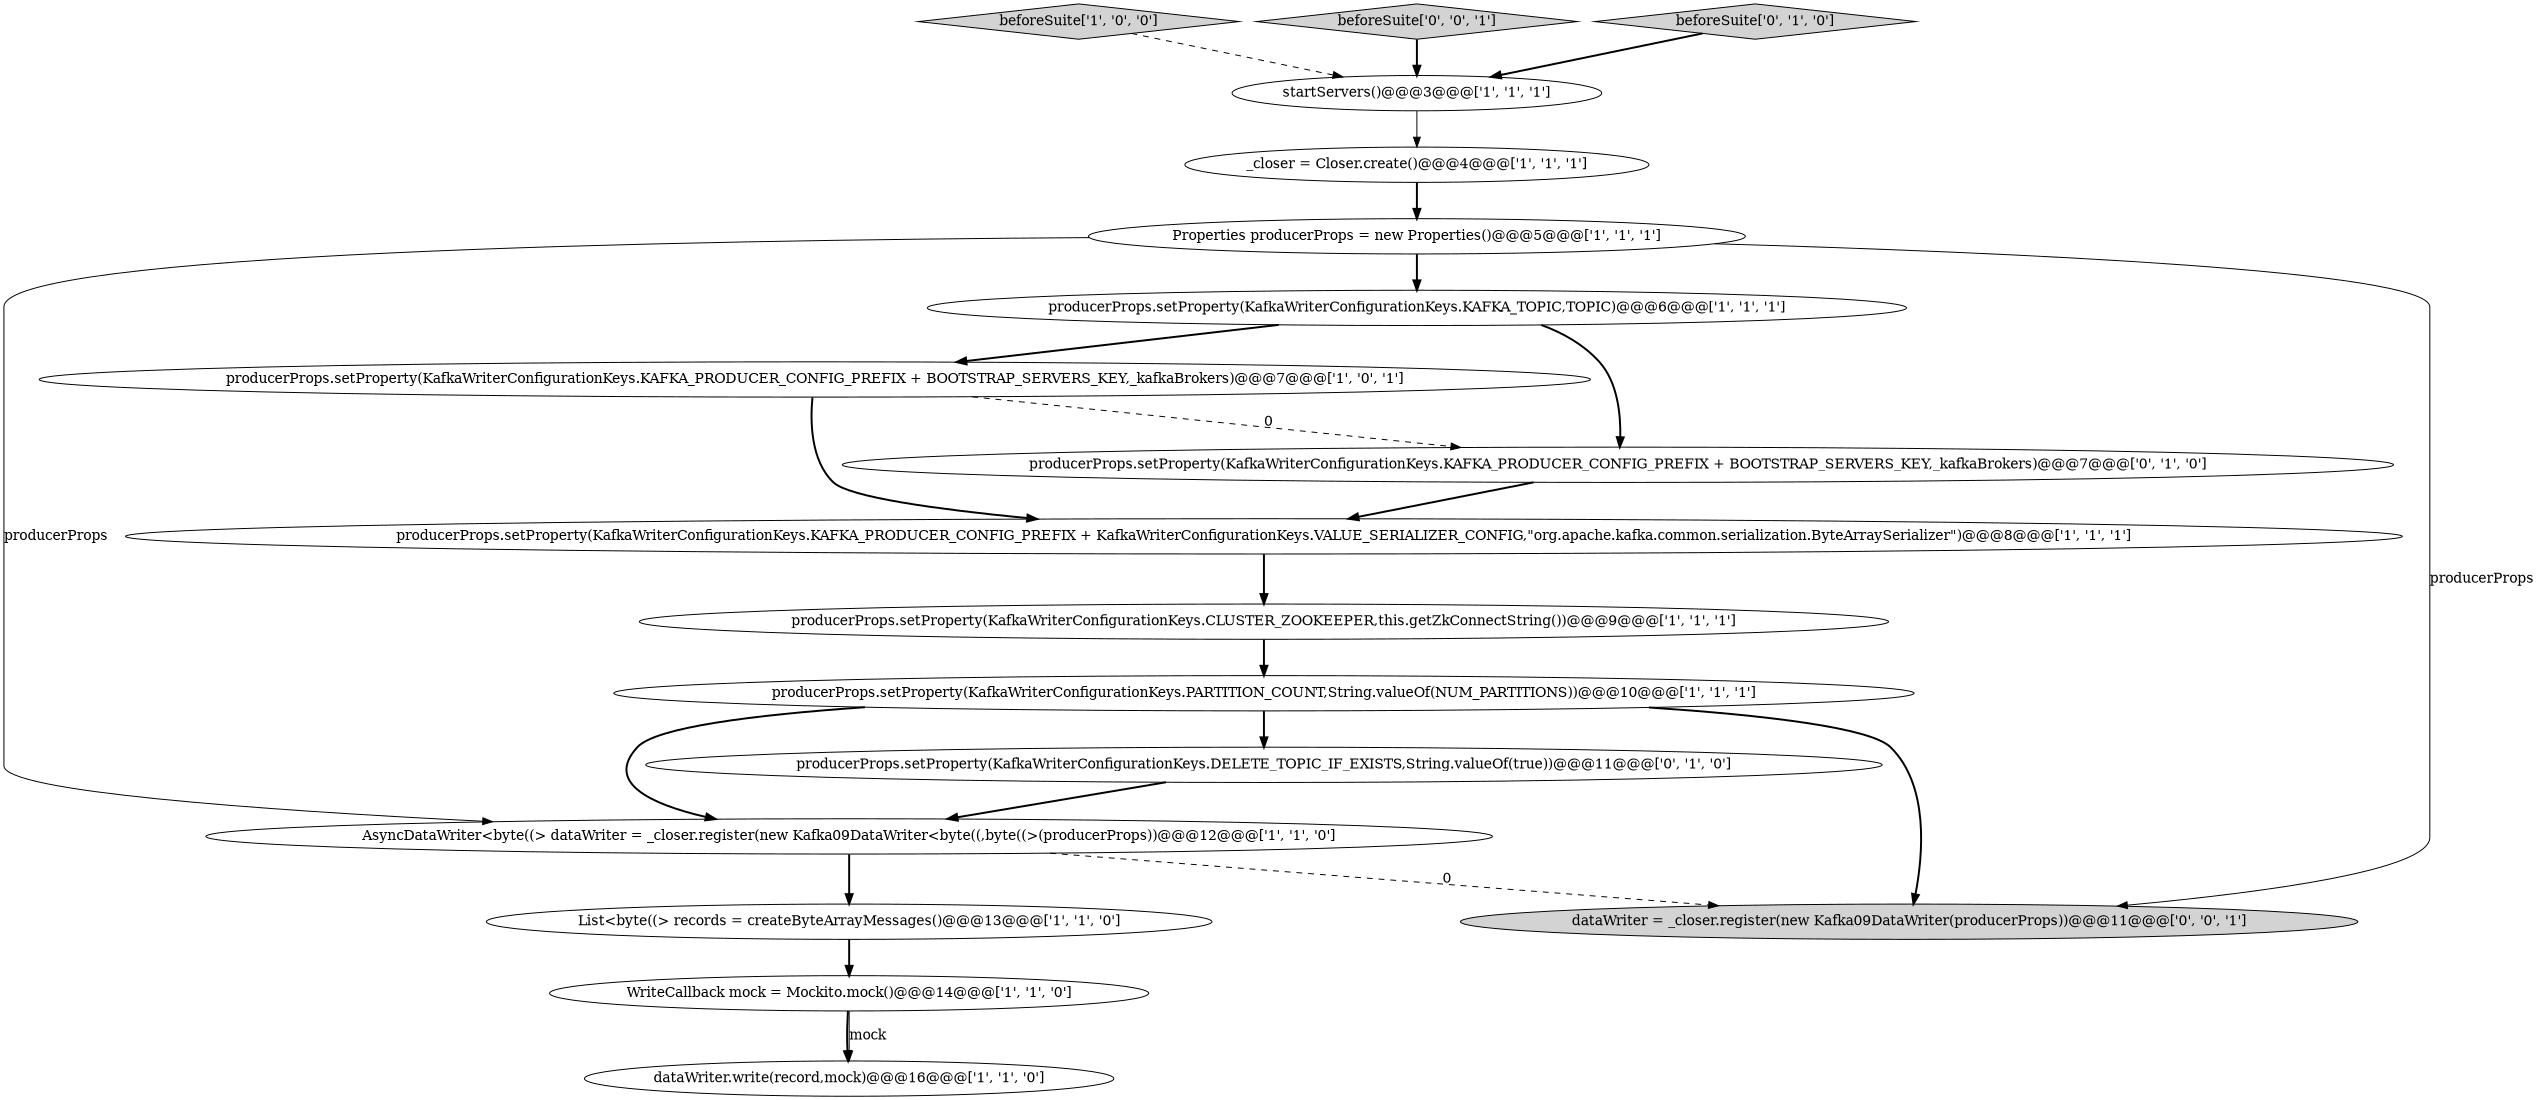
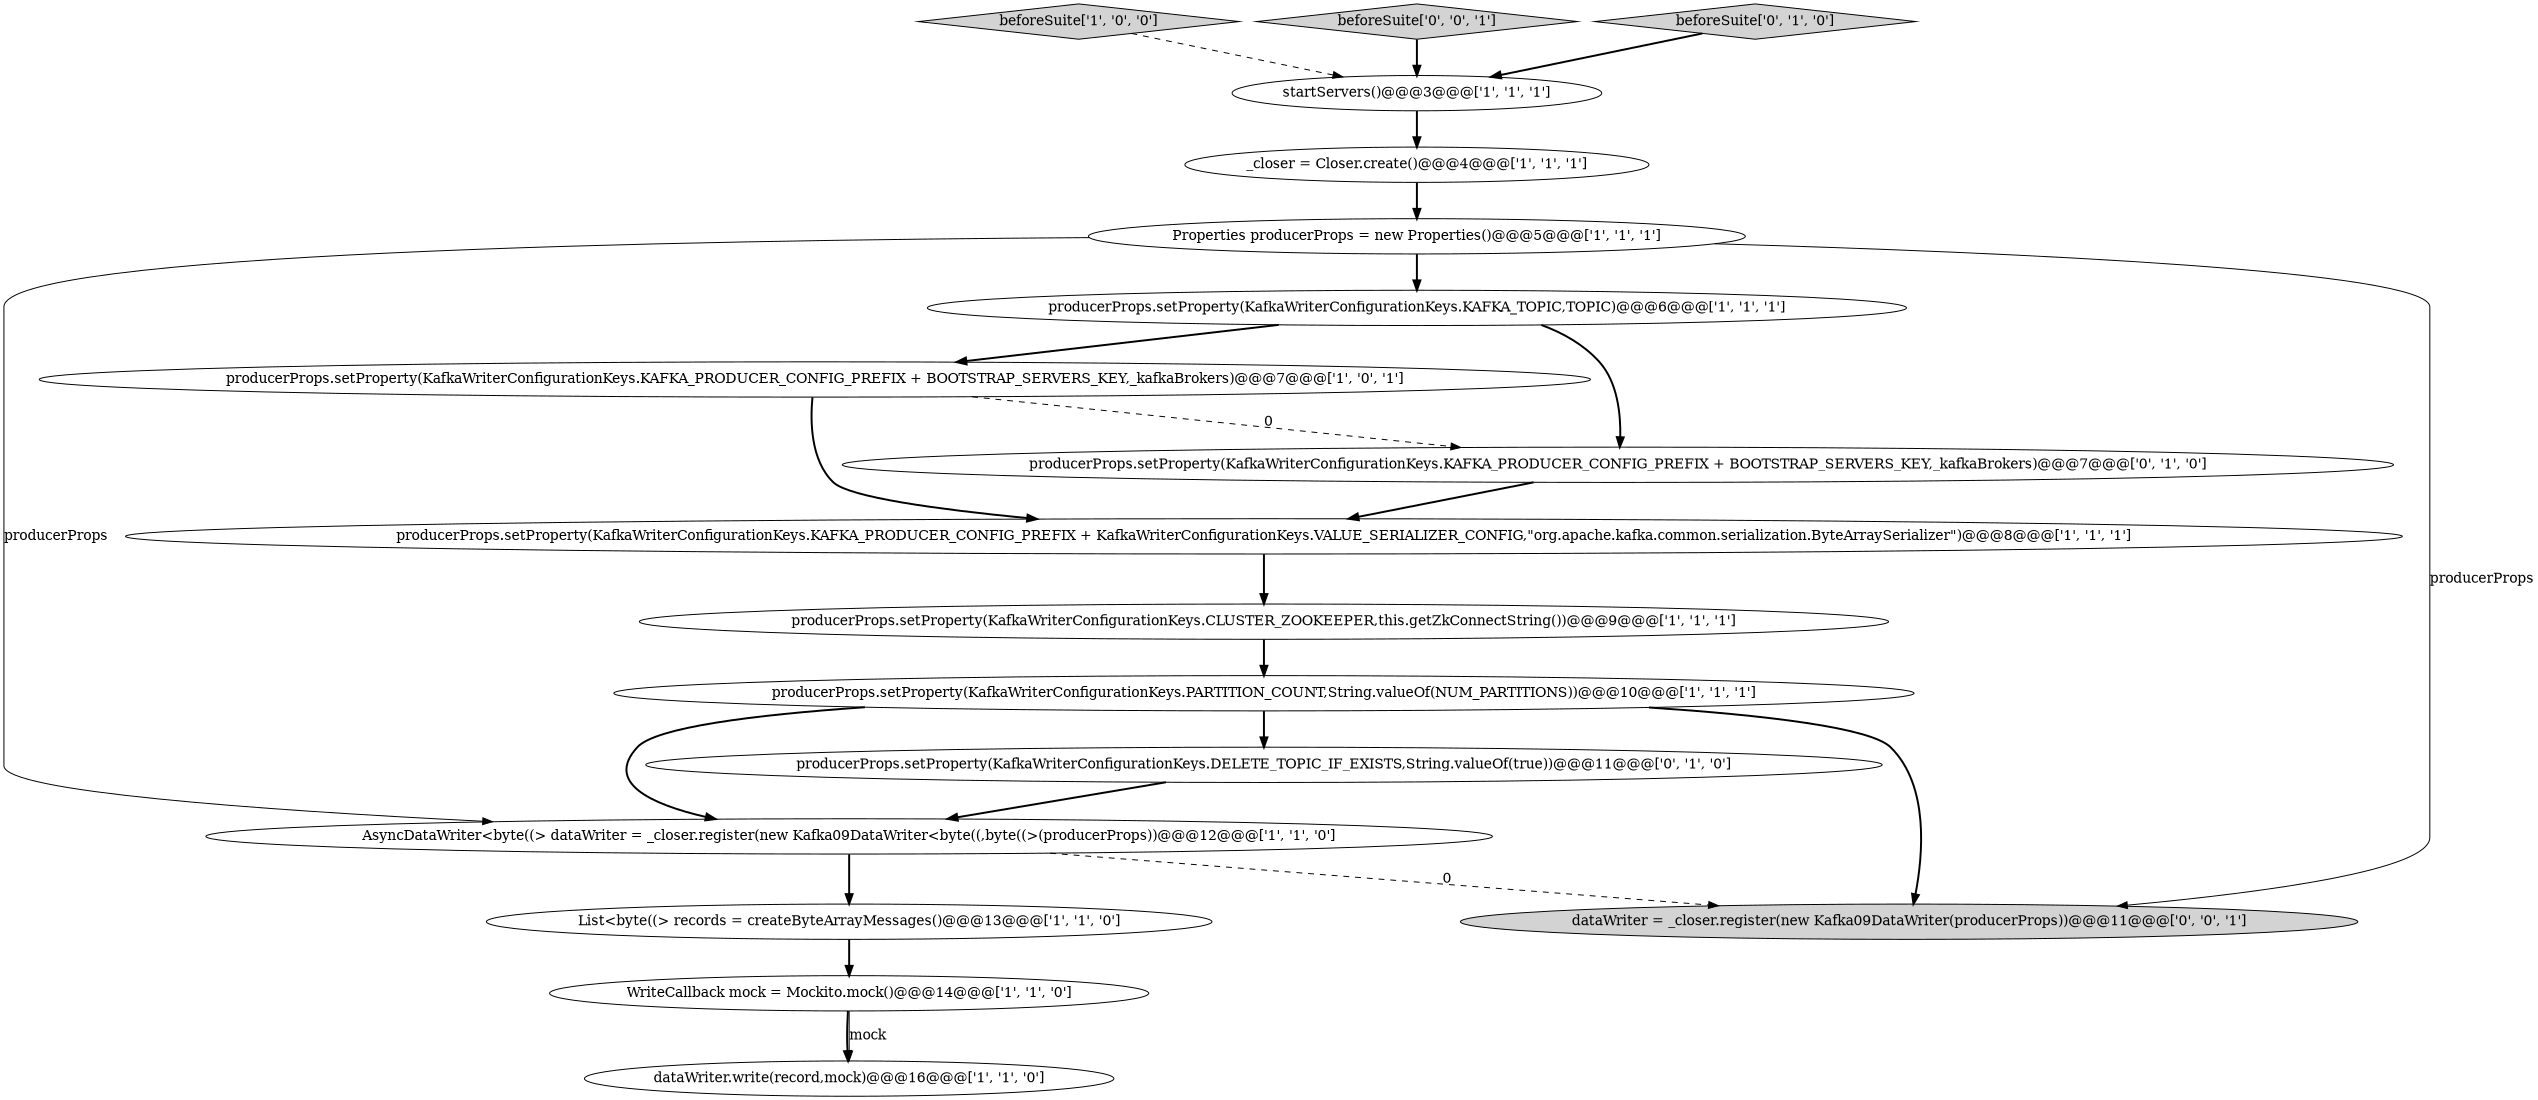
edge "startServers()@@@3@@@['1', '1', '1']" -> "_closer = Closer.create()@@@4@@@['1', '1', '1']": style solid -> bold
